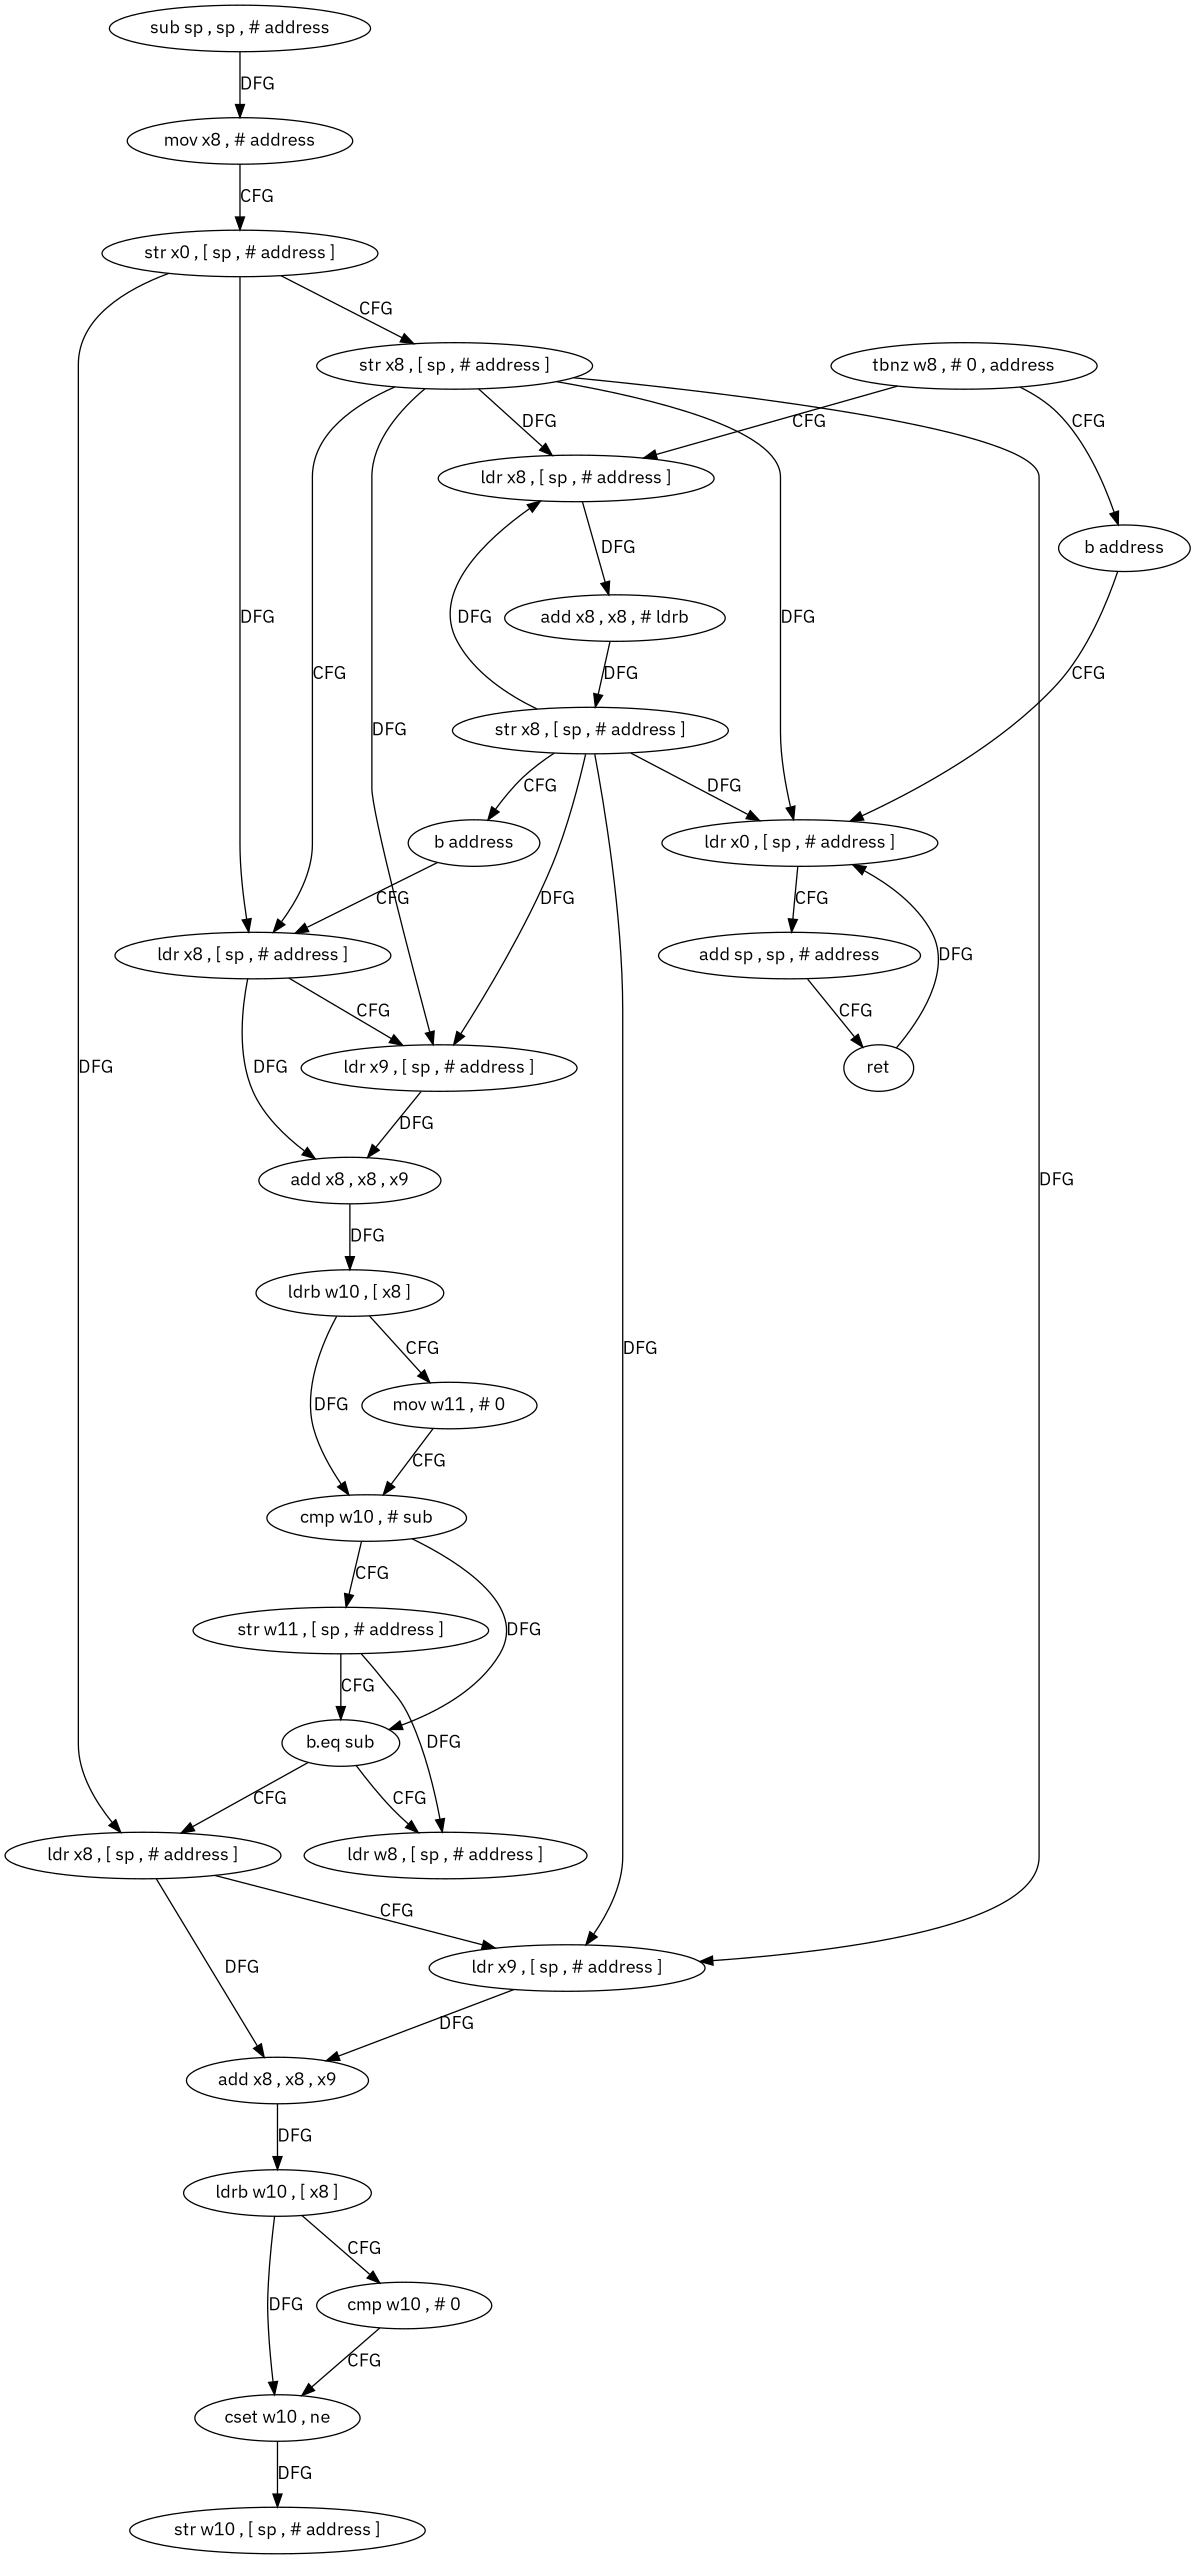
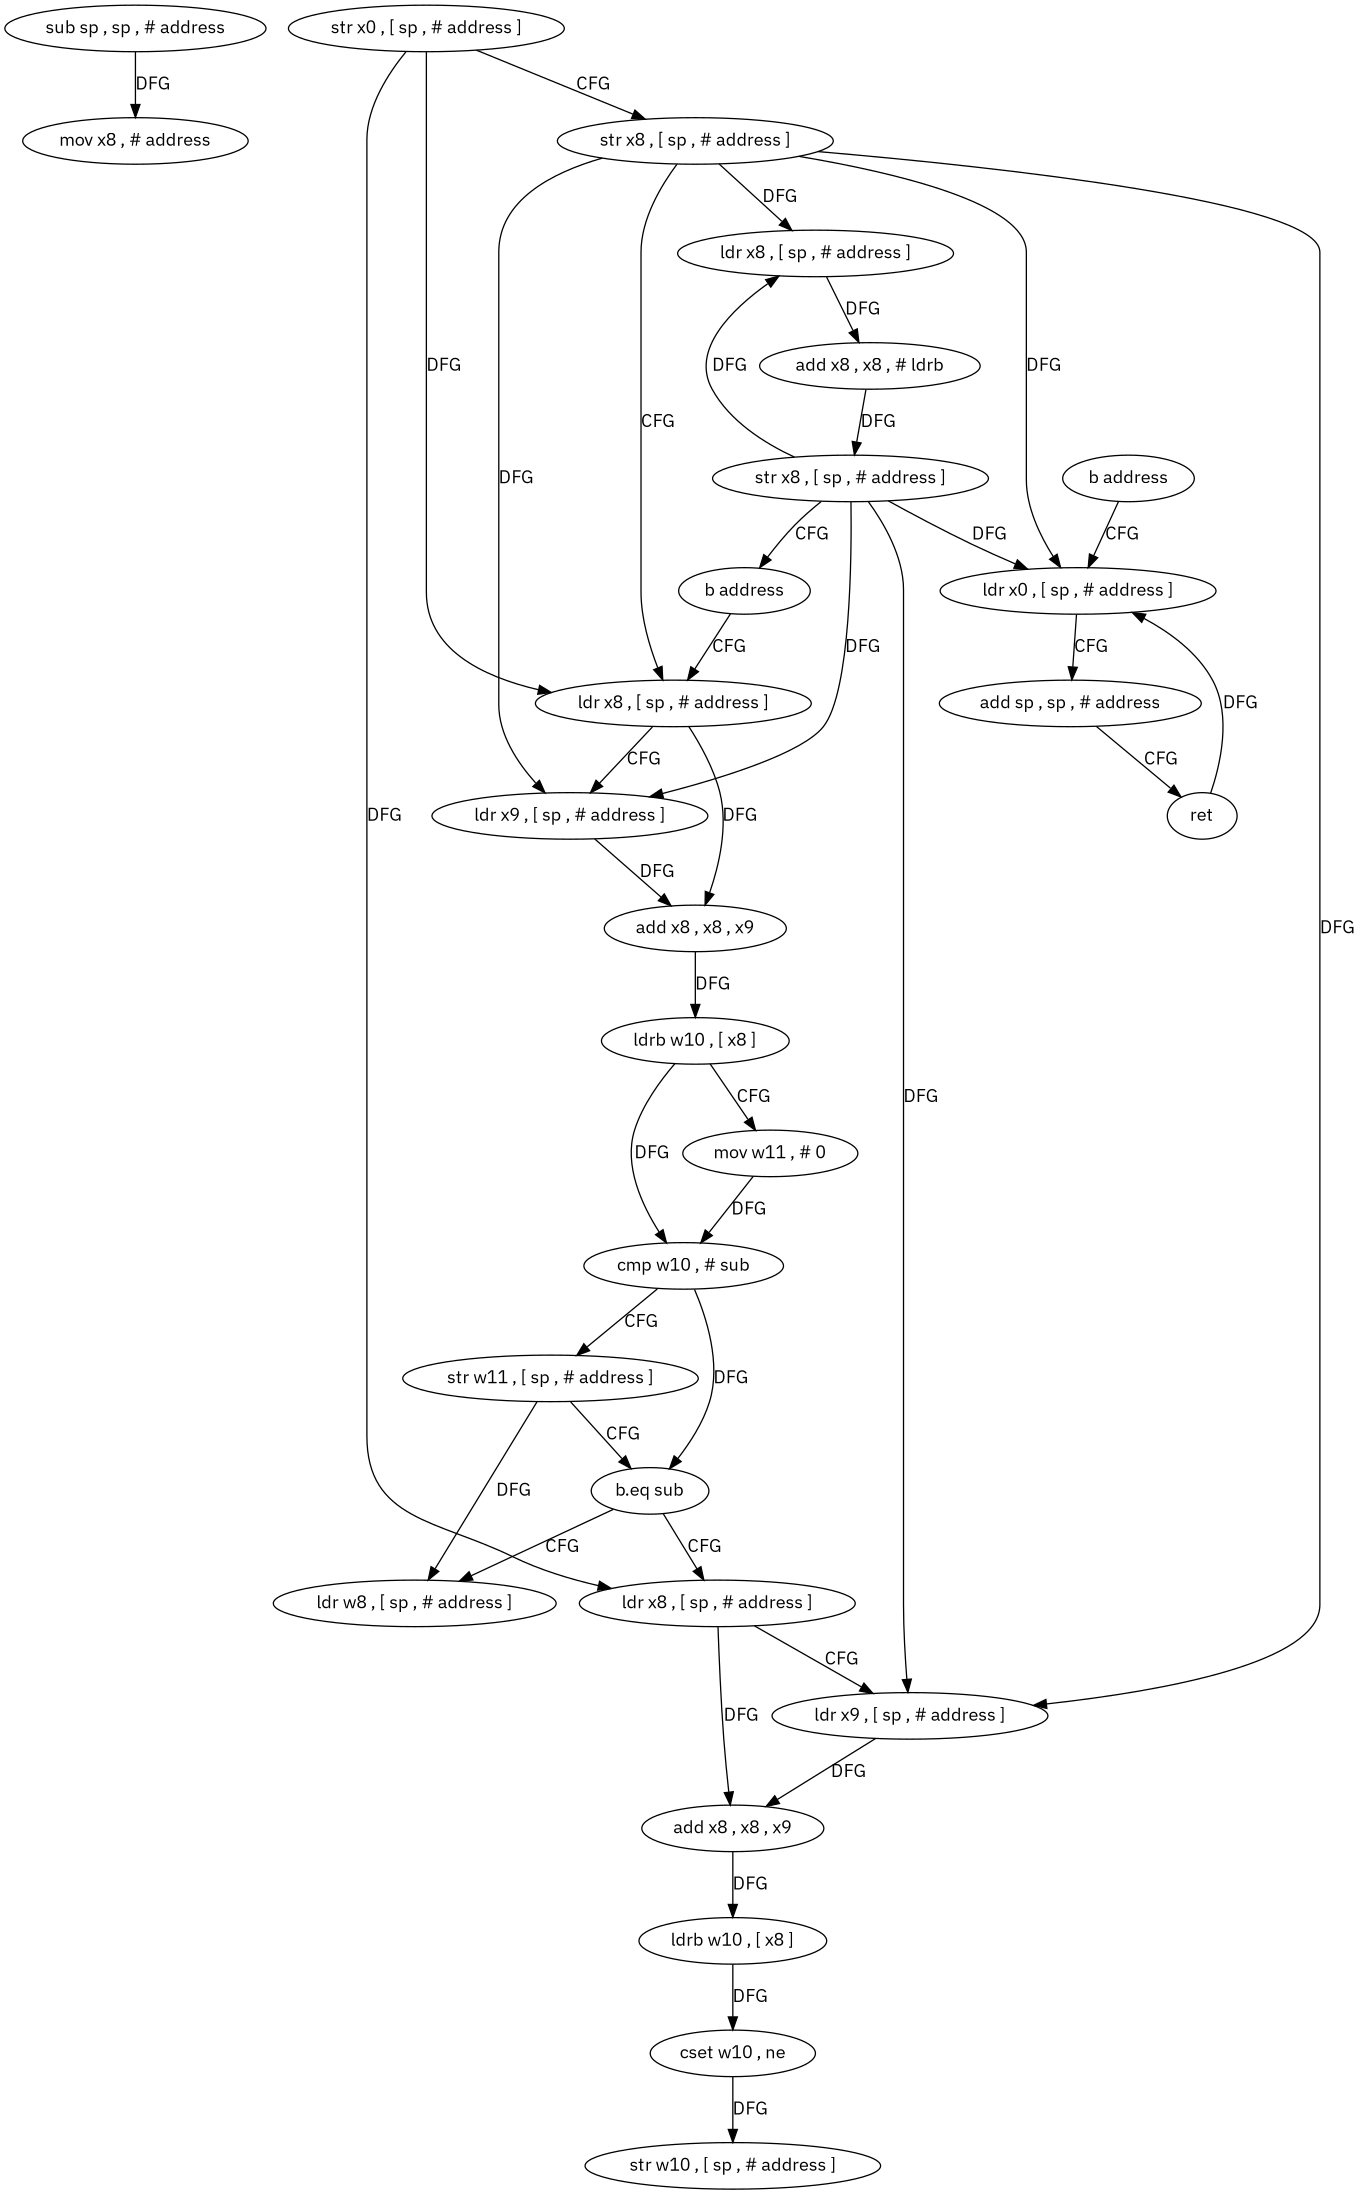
edge "mov x8 , # address" -> "str x0 , [ sp , # address ]": removed, label "CFG"
node "tbnz w8 , # 0 , address": removed
edge "mov w11 , # 0" -> "cmp w10 , # sub": label "CFG" -> "DFG"
node "cmp w10 , # 0": removed
